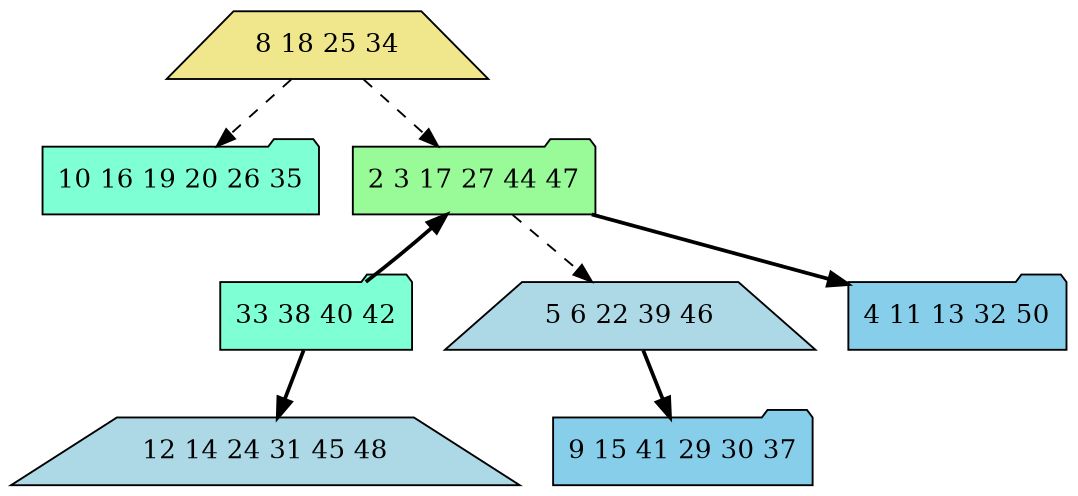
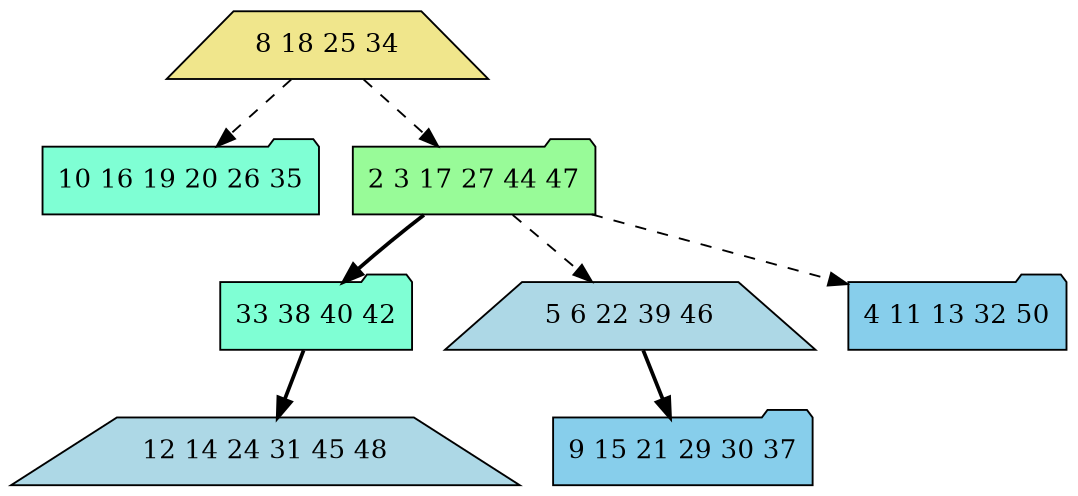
edge "2 3 17 27 44 47" -> "4 11 13 32 50": style bold -> dashed
edge "33 38 40 42" -> "2 3 17 27 44 47": reversed
node "9 15 41 29 30 37": label "9 15 41 29 30 37" -> "9 15 21 29 30 37"
